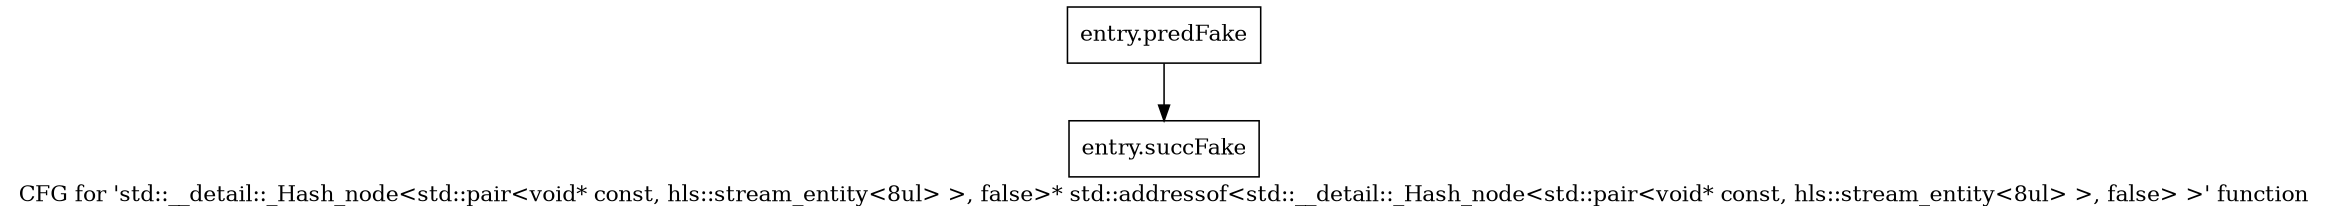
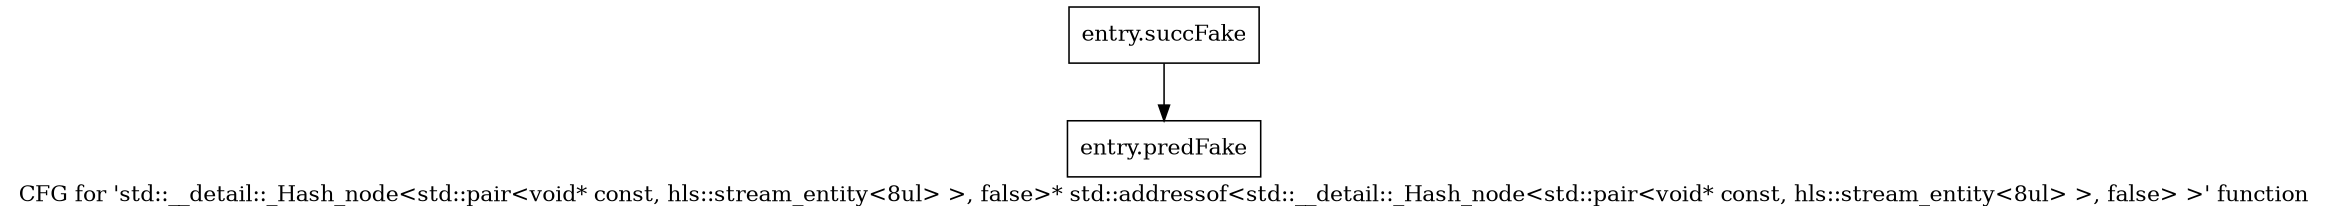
edge "entry.predFake" -> "entry.succFake": reversed
